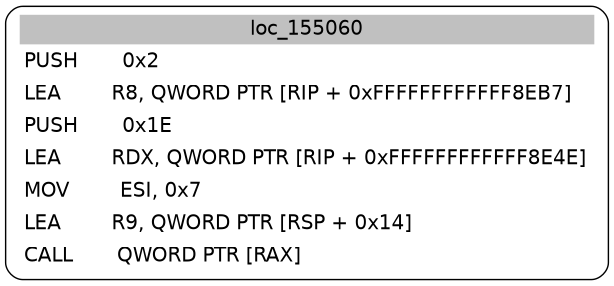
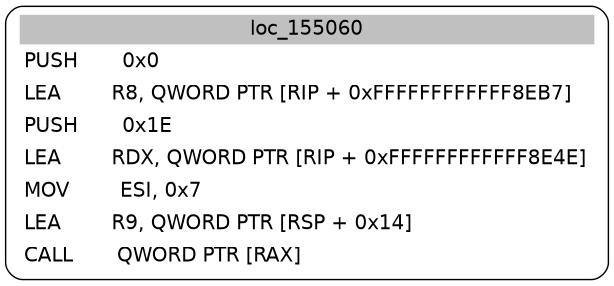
node "loc_155060": text "PUSH       0x2" -> "PUSH       0x0"
